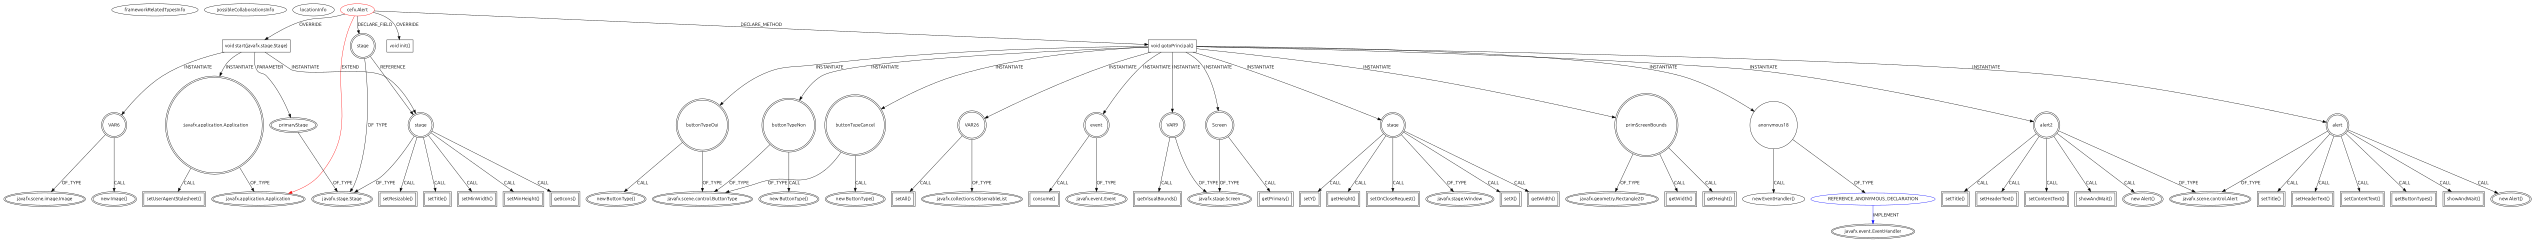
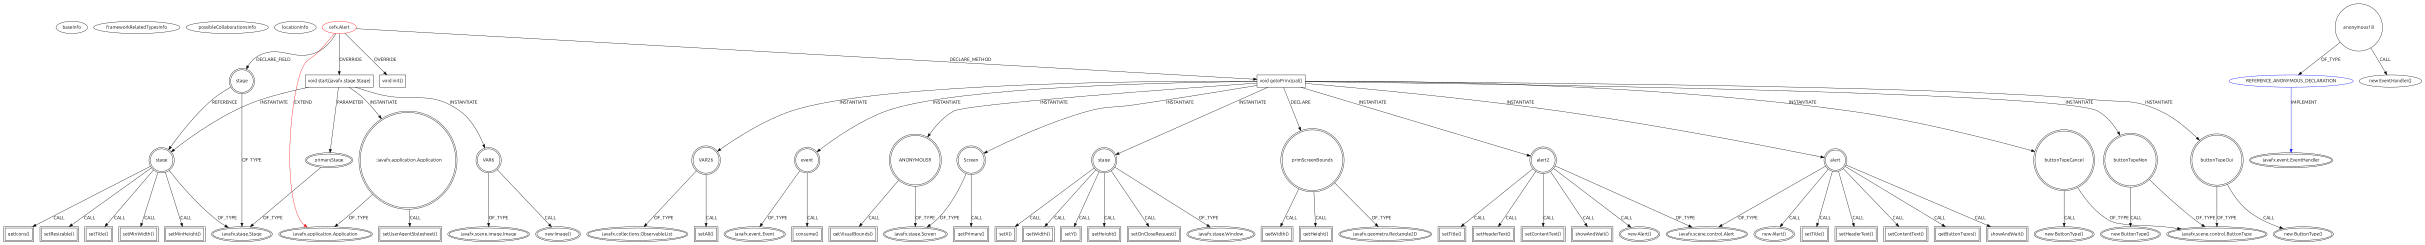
node "baseInfo": added
edge "void gotoPrincipal()" -> "anonymous18": removed, label "INSTANTIATE"
edge "void gotoPrincipal()" -> "primScreenBounds": label "INSTANTIATE" -> "DECLARE"
node "VAR9": label "VAR9" -> "ANONYMOUS9"
